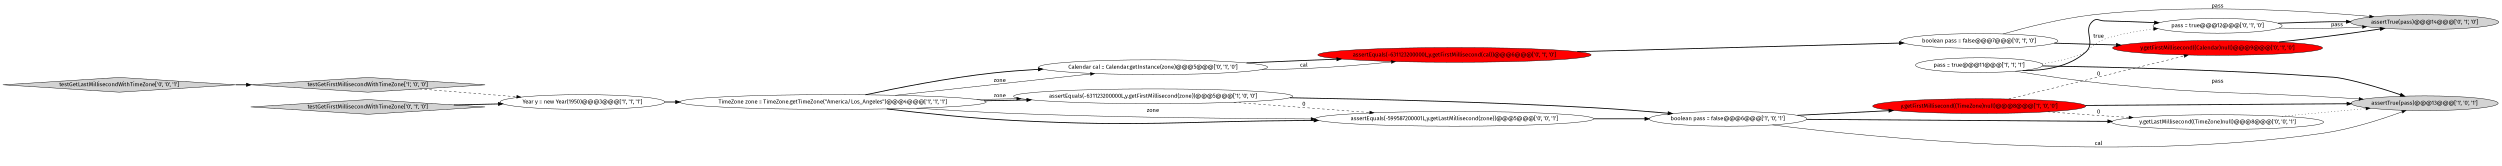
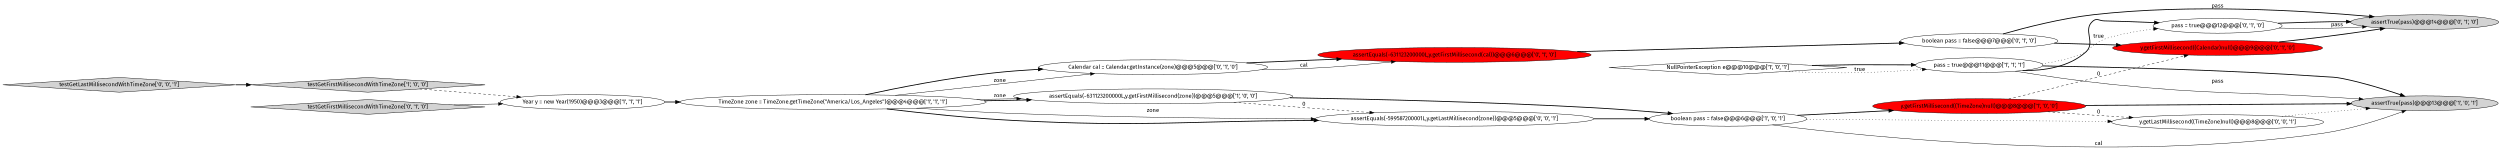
edge "boolean pass = false@@@7@@@['0', '1', '0']" -> "assertTrue(pass)@@@14@@@['0', '1', '0']": style solid -> bold
node "NullPointerException e@@@10@@@['1', '0', '1']": added
edge "testGetFirstMillisecondWithTimeZone['0', '1', '0']" -> "Year y = new Year(1950)@@@3@@@['1', '1', '1']": style bold -> solid
edge "boolean pass = false@@@6@@@['1', '0', '1']" -> "y.getLastMillisecond((TimeZone)null)@@@8@@@['0', '0', '1']": style bold -> dotted
